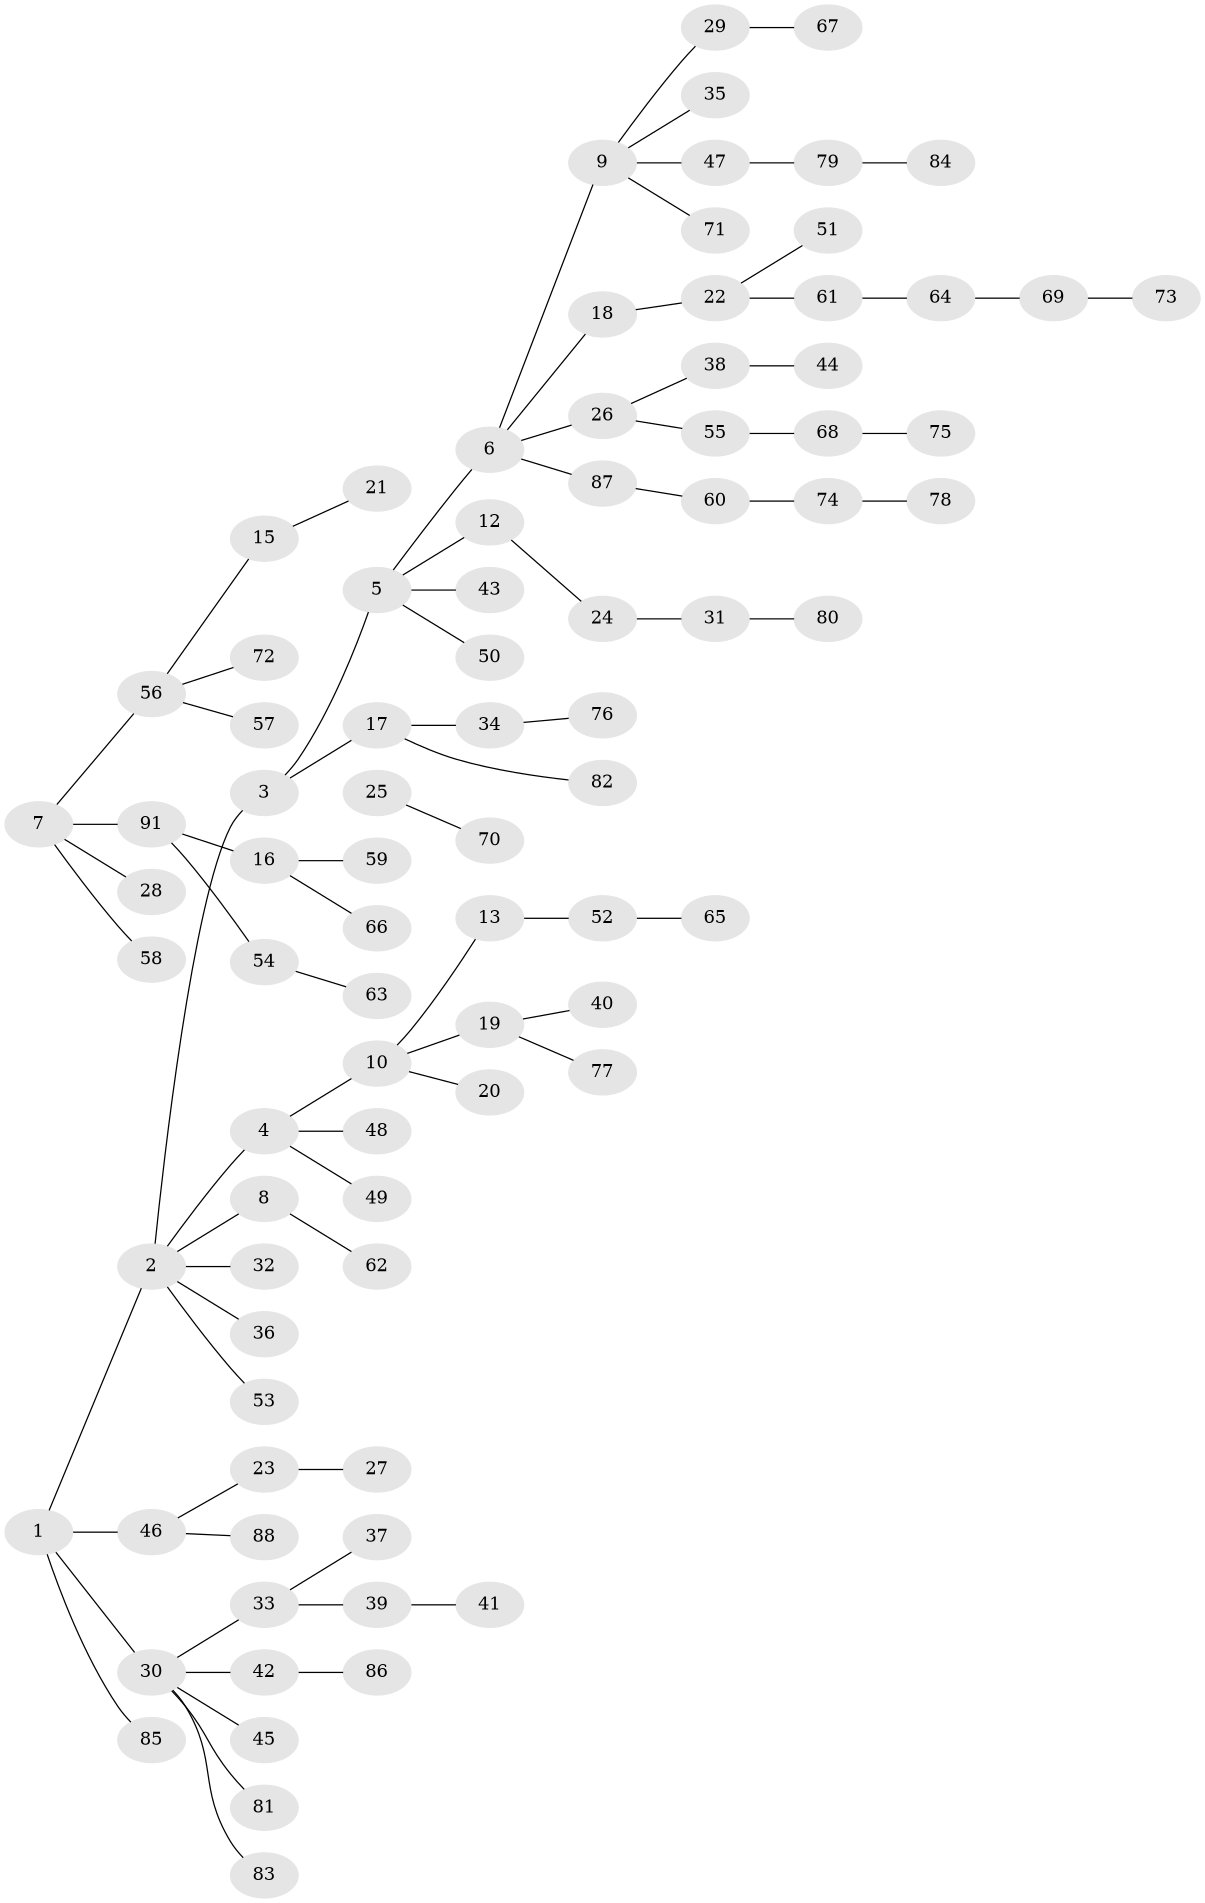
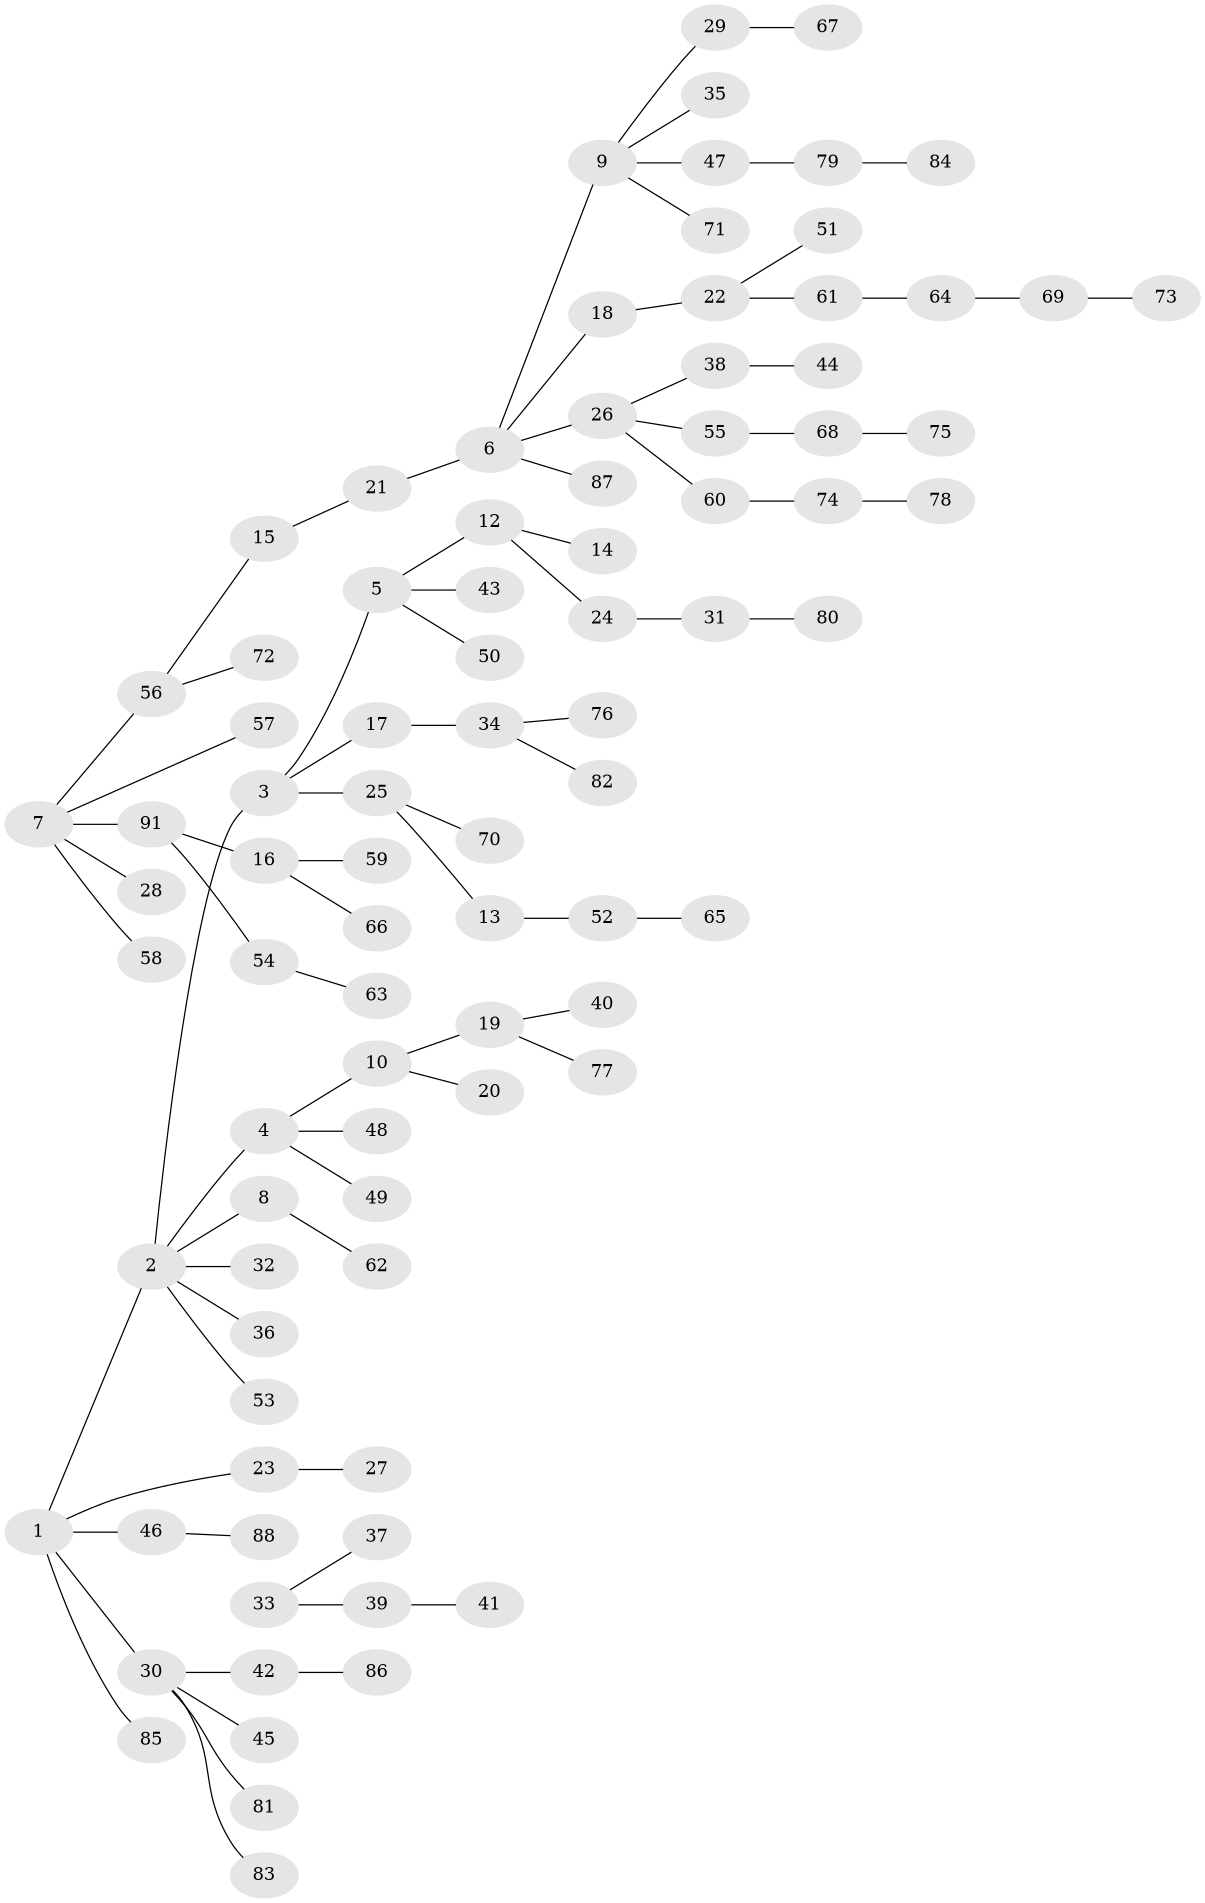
edge "87" -- "60": now "26" -- "60"
edge "6" -- "5": now "6" -- "21"
node "14": added
edge "56" -- "57": now "7" -- "57"
edge "17" -- "82": now "34" -- "82"
edge "3" -- "25": added
edge "13" -- "10": now "13" -- "25"
edge "23" -- "46": now "23" -- "1"
edge "33" -- "30": removed
